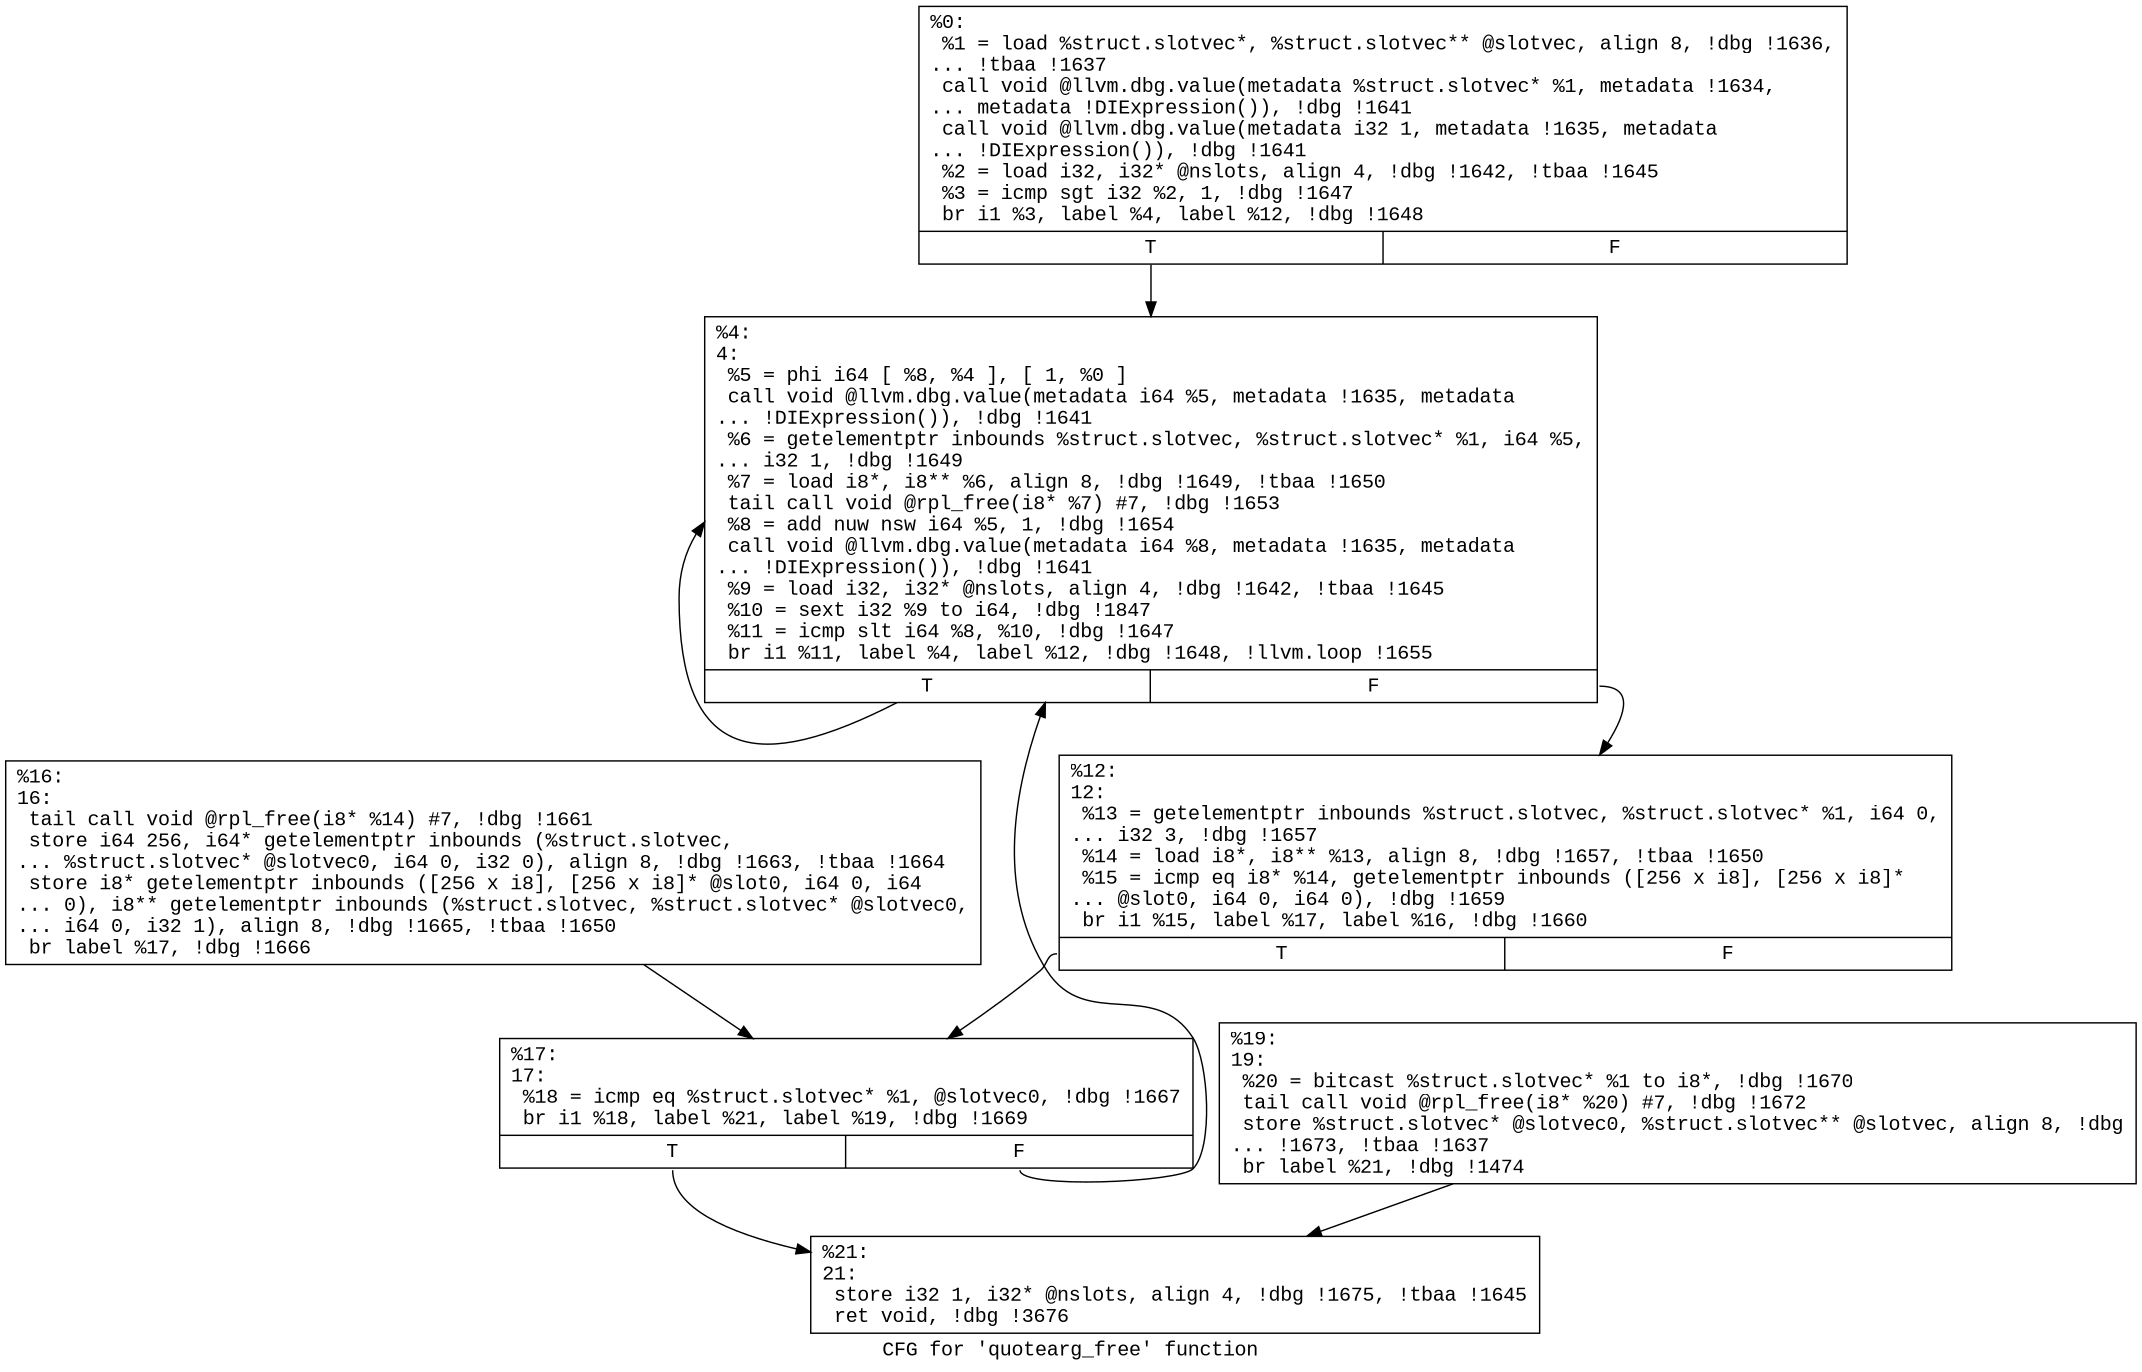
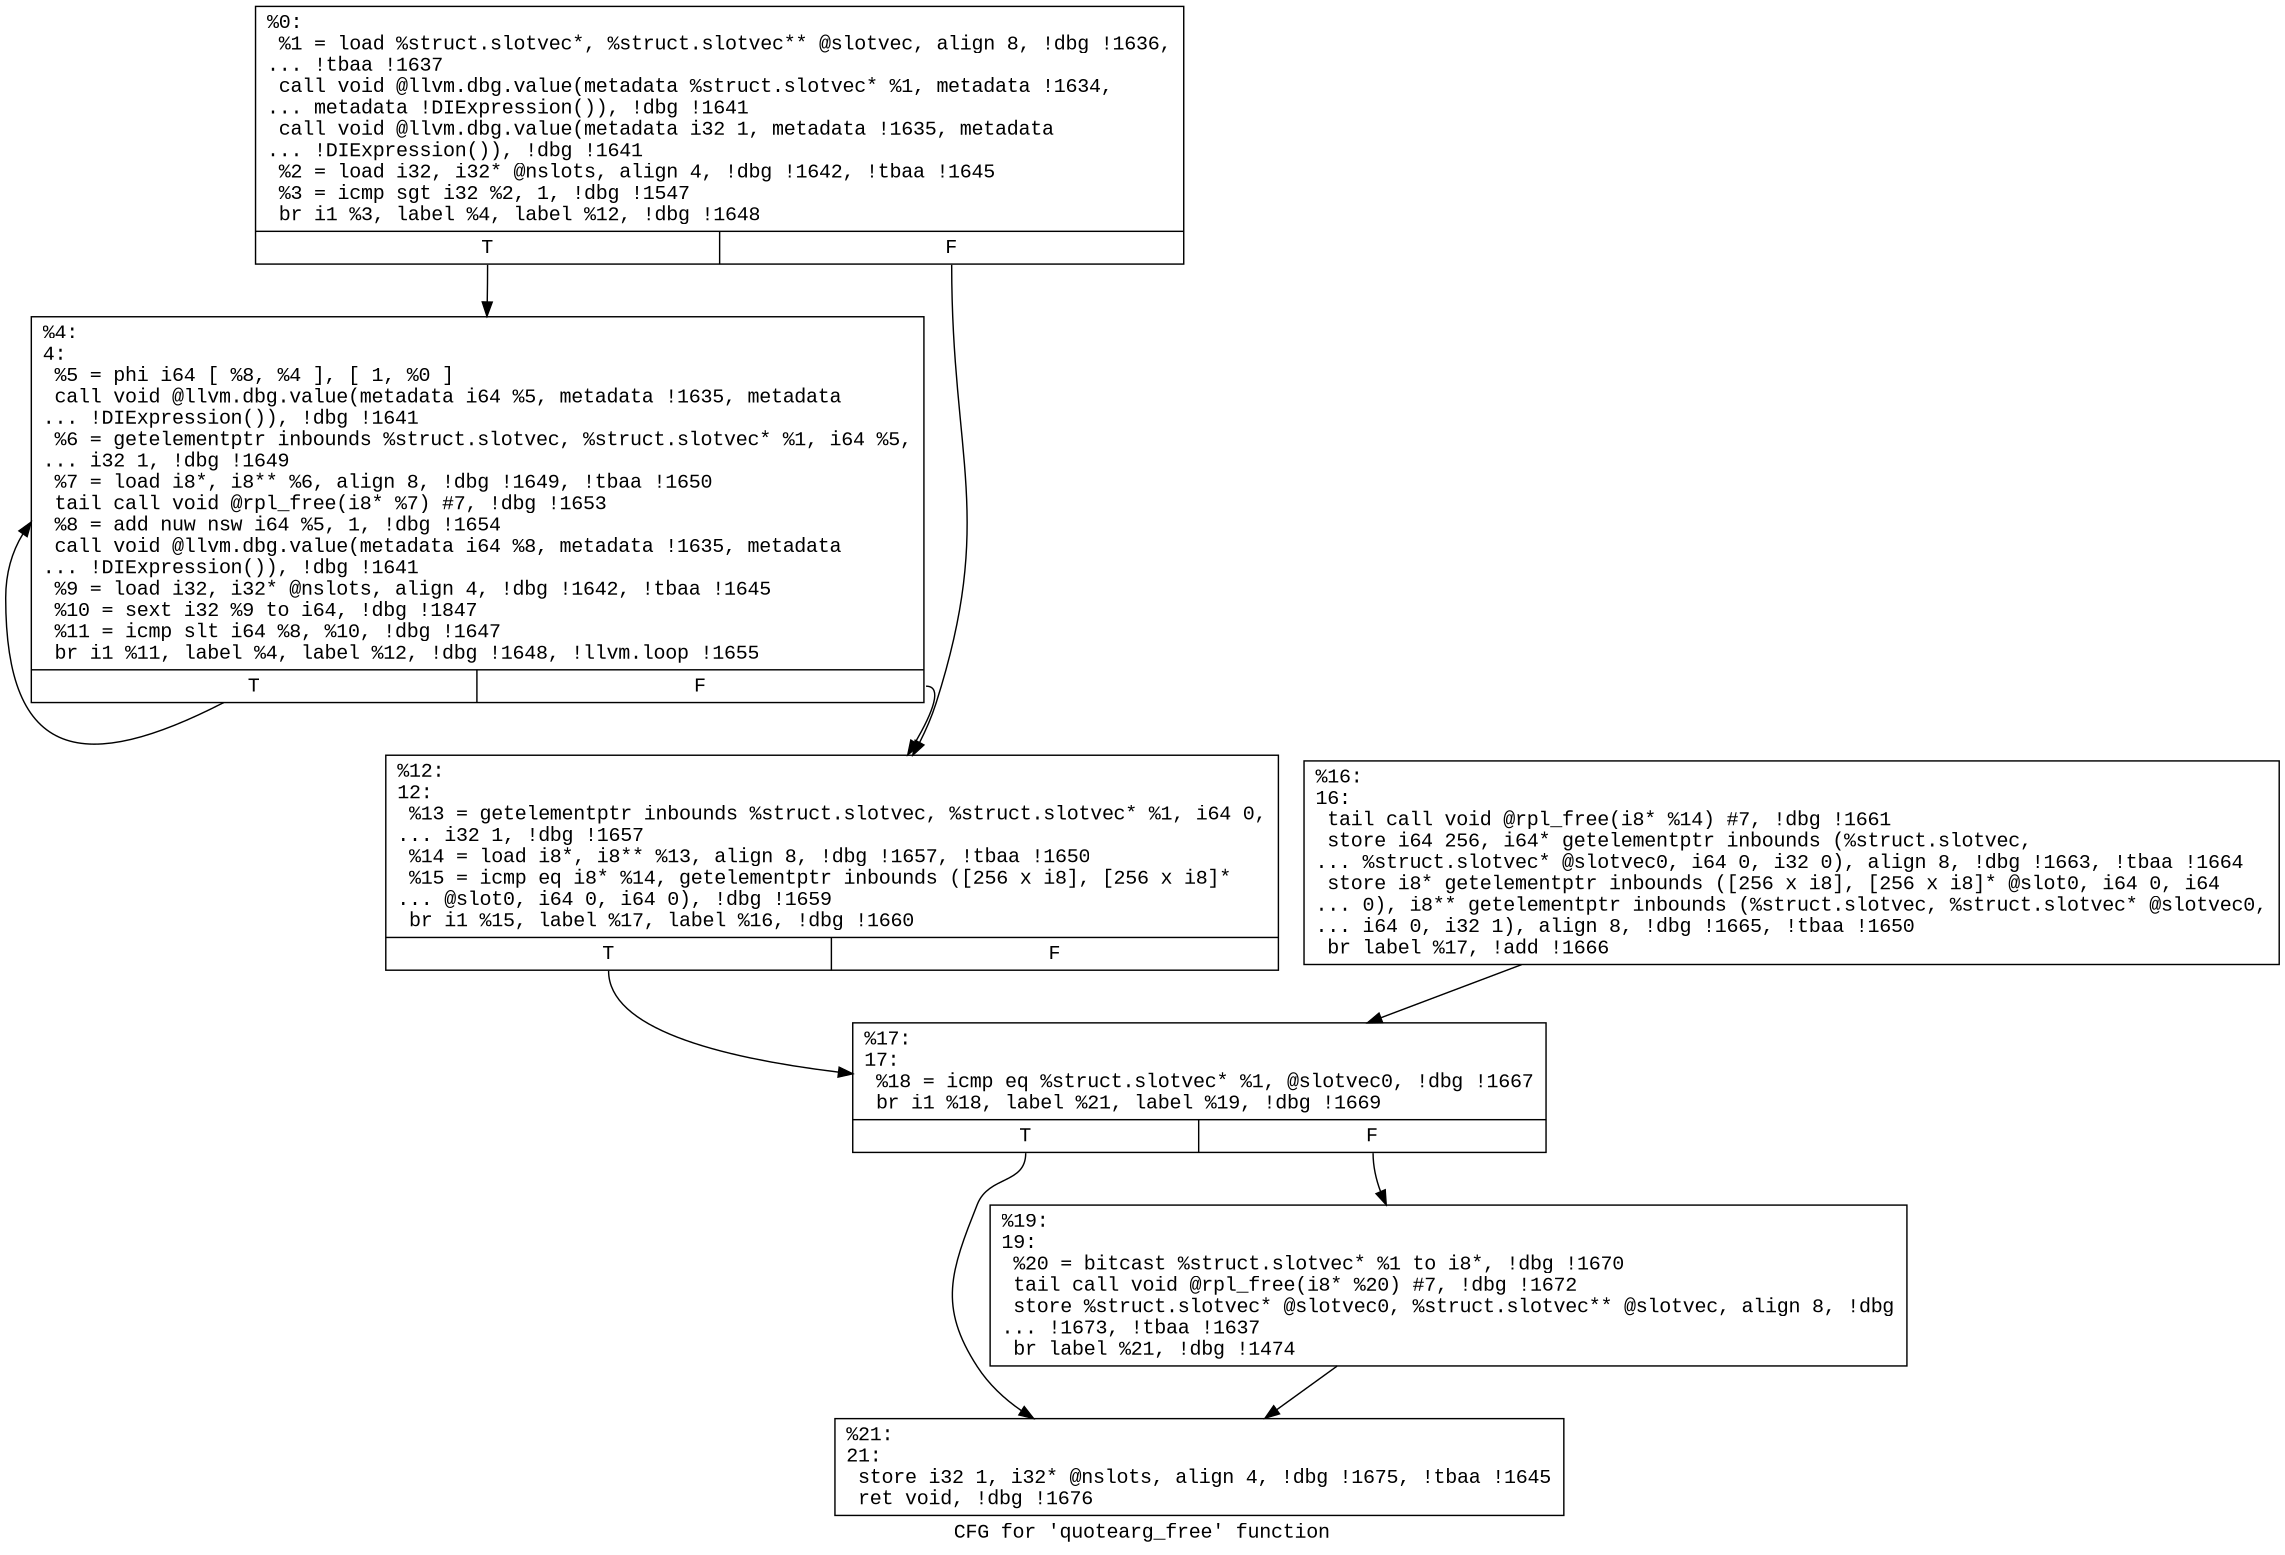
node "%0:": text "%3 = icmp sgt i32 %2, 1, !dbg !1647" -> "%3 = icmp sgt i32 %2, 1, !dbg !1547"
edge "%0:" -> "%12:": added
node "%12:": text "... i32 3, !dbg !1657" -> "... i32 1, !dbg !1657"
node "%16:": text "br label %17, !dbg !1666" -> "br label %17, !add !1666"
edge "%17:" -> "%4:": now "%17:" -> "%19:"
node "%21:": text "ret void, !dbg !3676" -> "ret void, !dbg !1676"
